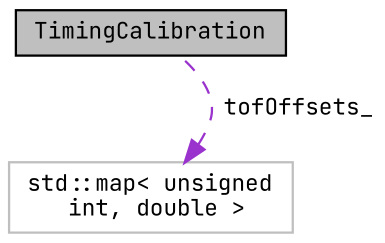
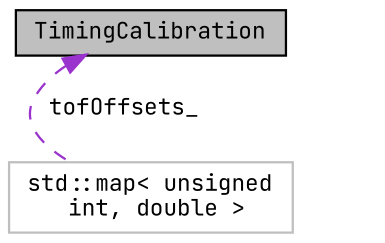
edge "TimingCalibration" -> "std::map< unsigned int, double >": reversed
